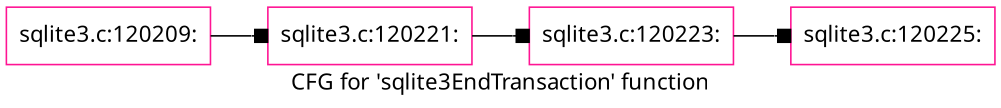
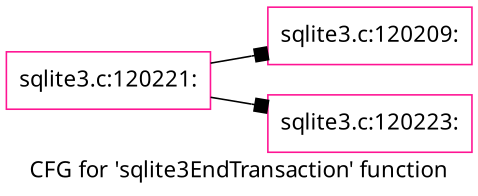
edge "sqlite3.c:120209:" -> "sqlite3.c:120221:": reversed
node "sqlite3.c:120225:": removed
